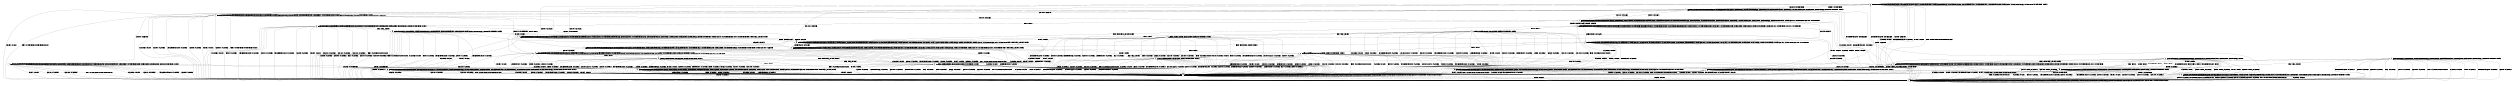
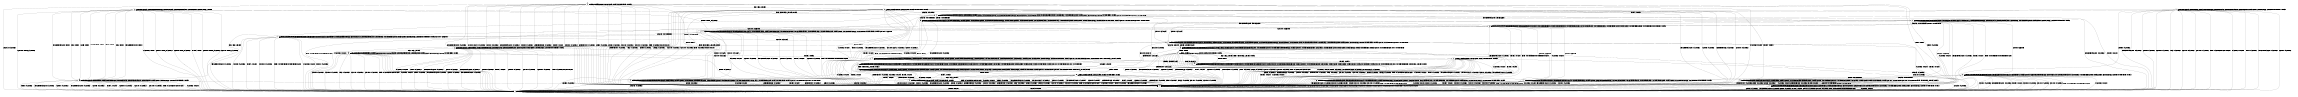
edge "q" -> "d": now "q" -> "v"
edge "g" -> "cc": added, label "UA_PK_NOK / UA_FAILURE"
edge "n" -> "i": now "n" -> "u"
